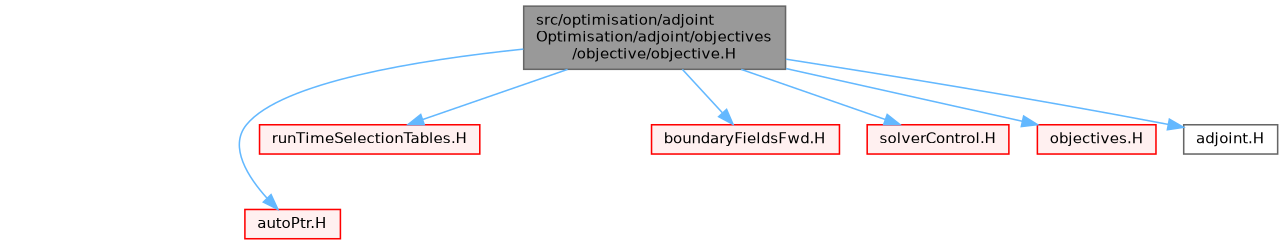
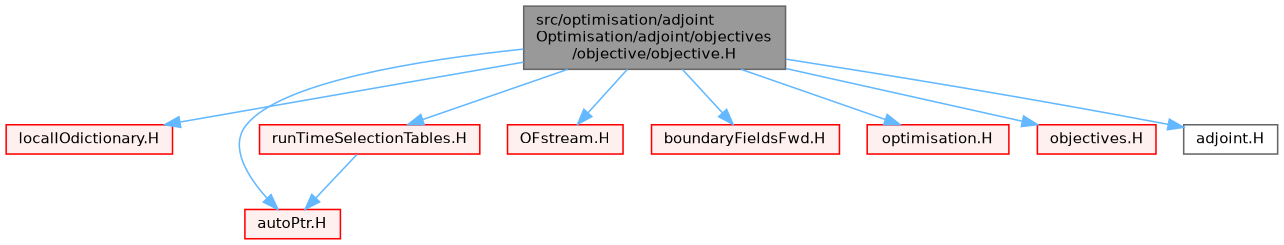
node "localIOdictionary.H": added
node "OFstream.H": added
node "solverControl.H": label "solverControl.H" -> "optimisation.H"
edge "runTimeSelectionTables.H" -> "autoPtr.H": added
